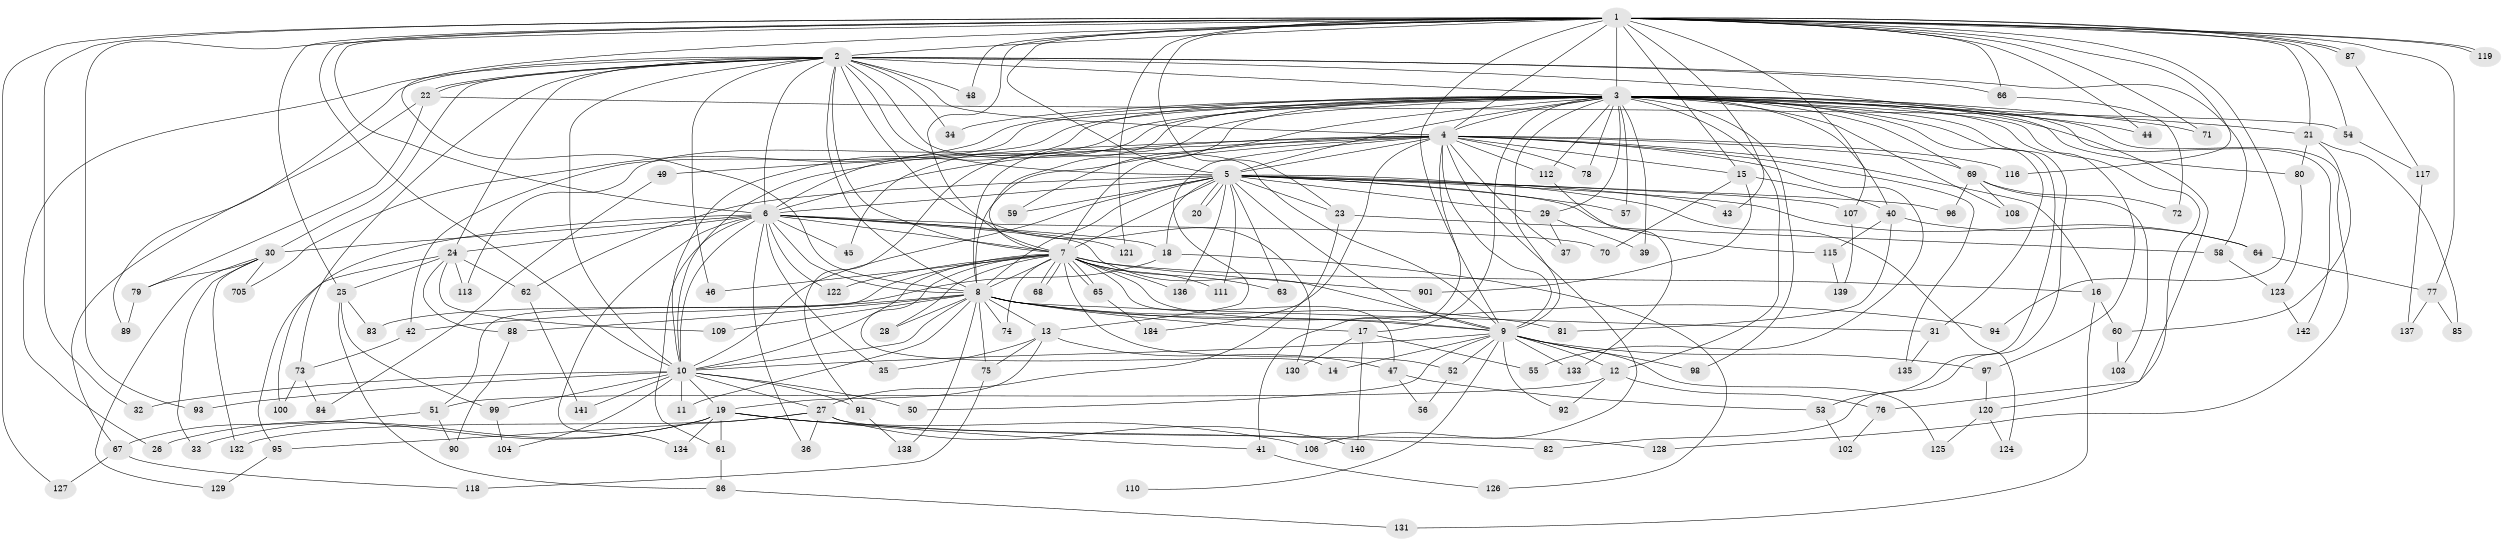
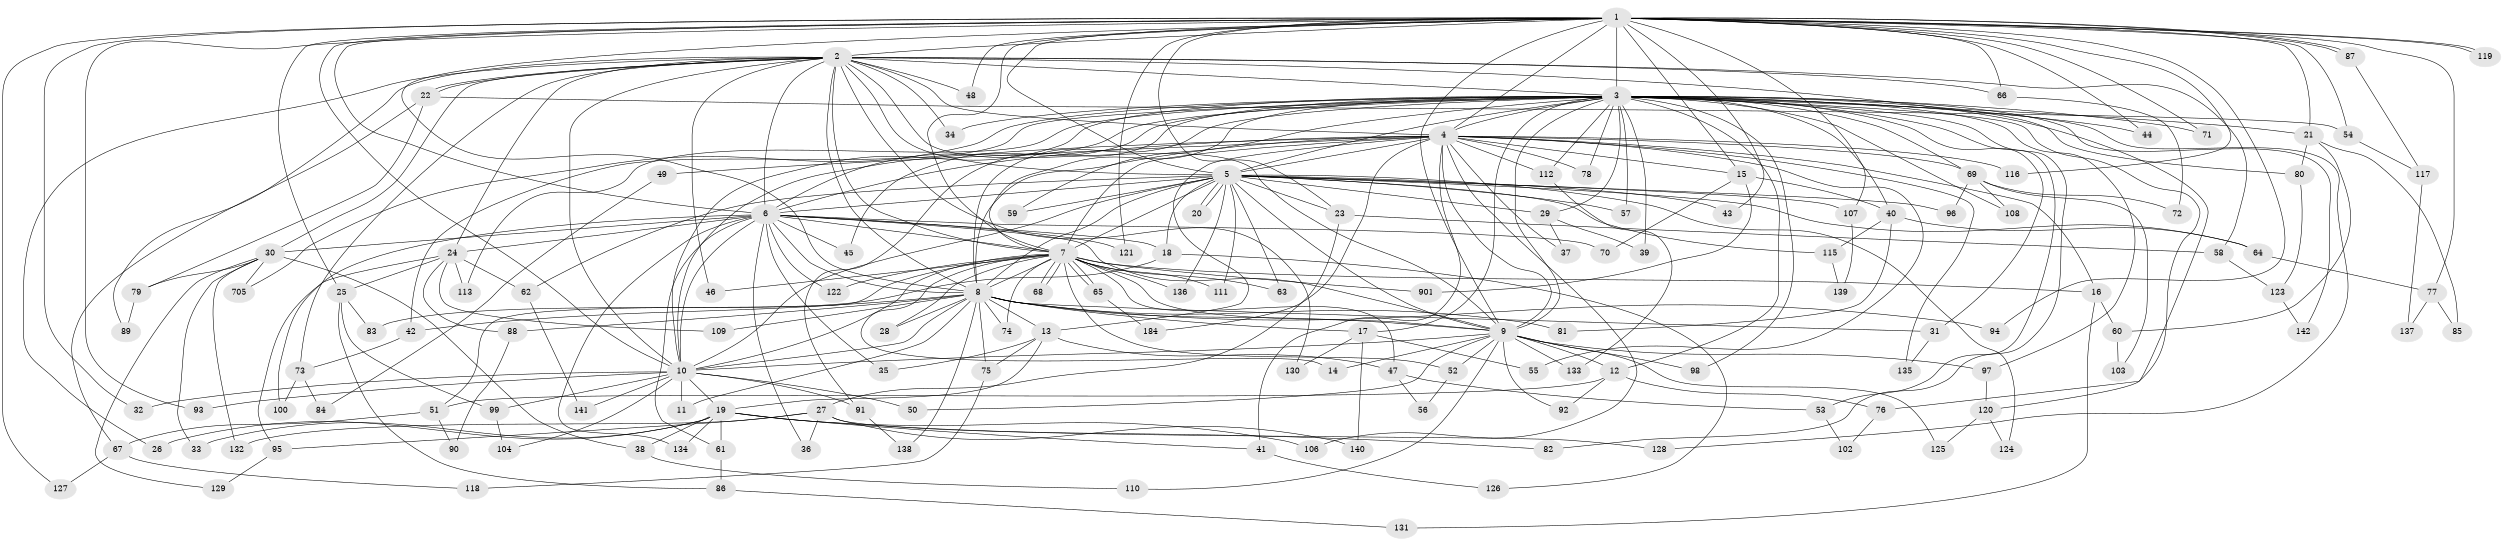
edge "10" -- "27": removed
node "38": added
